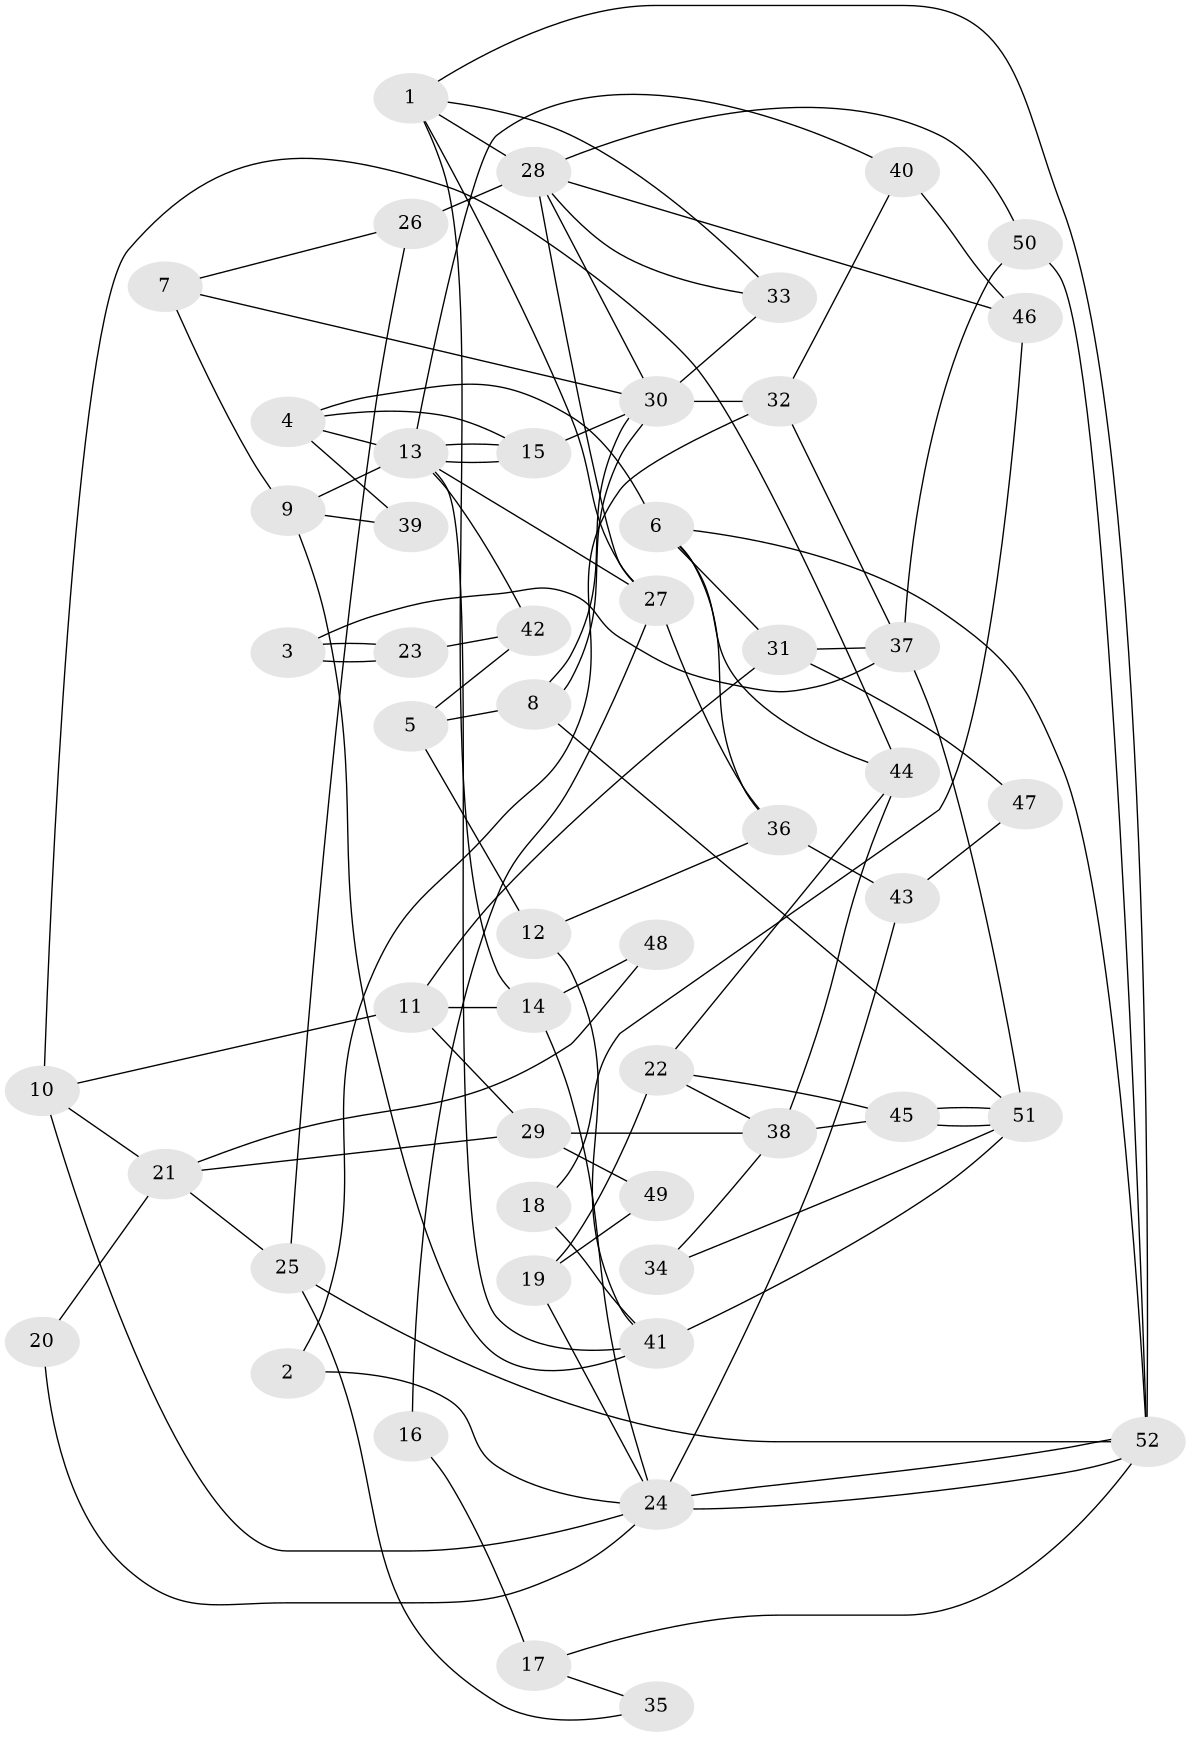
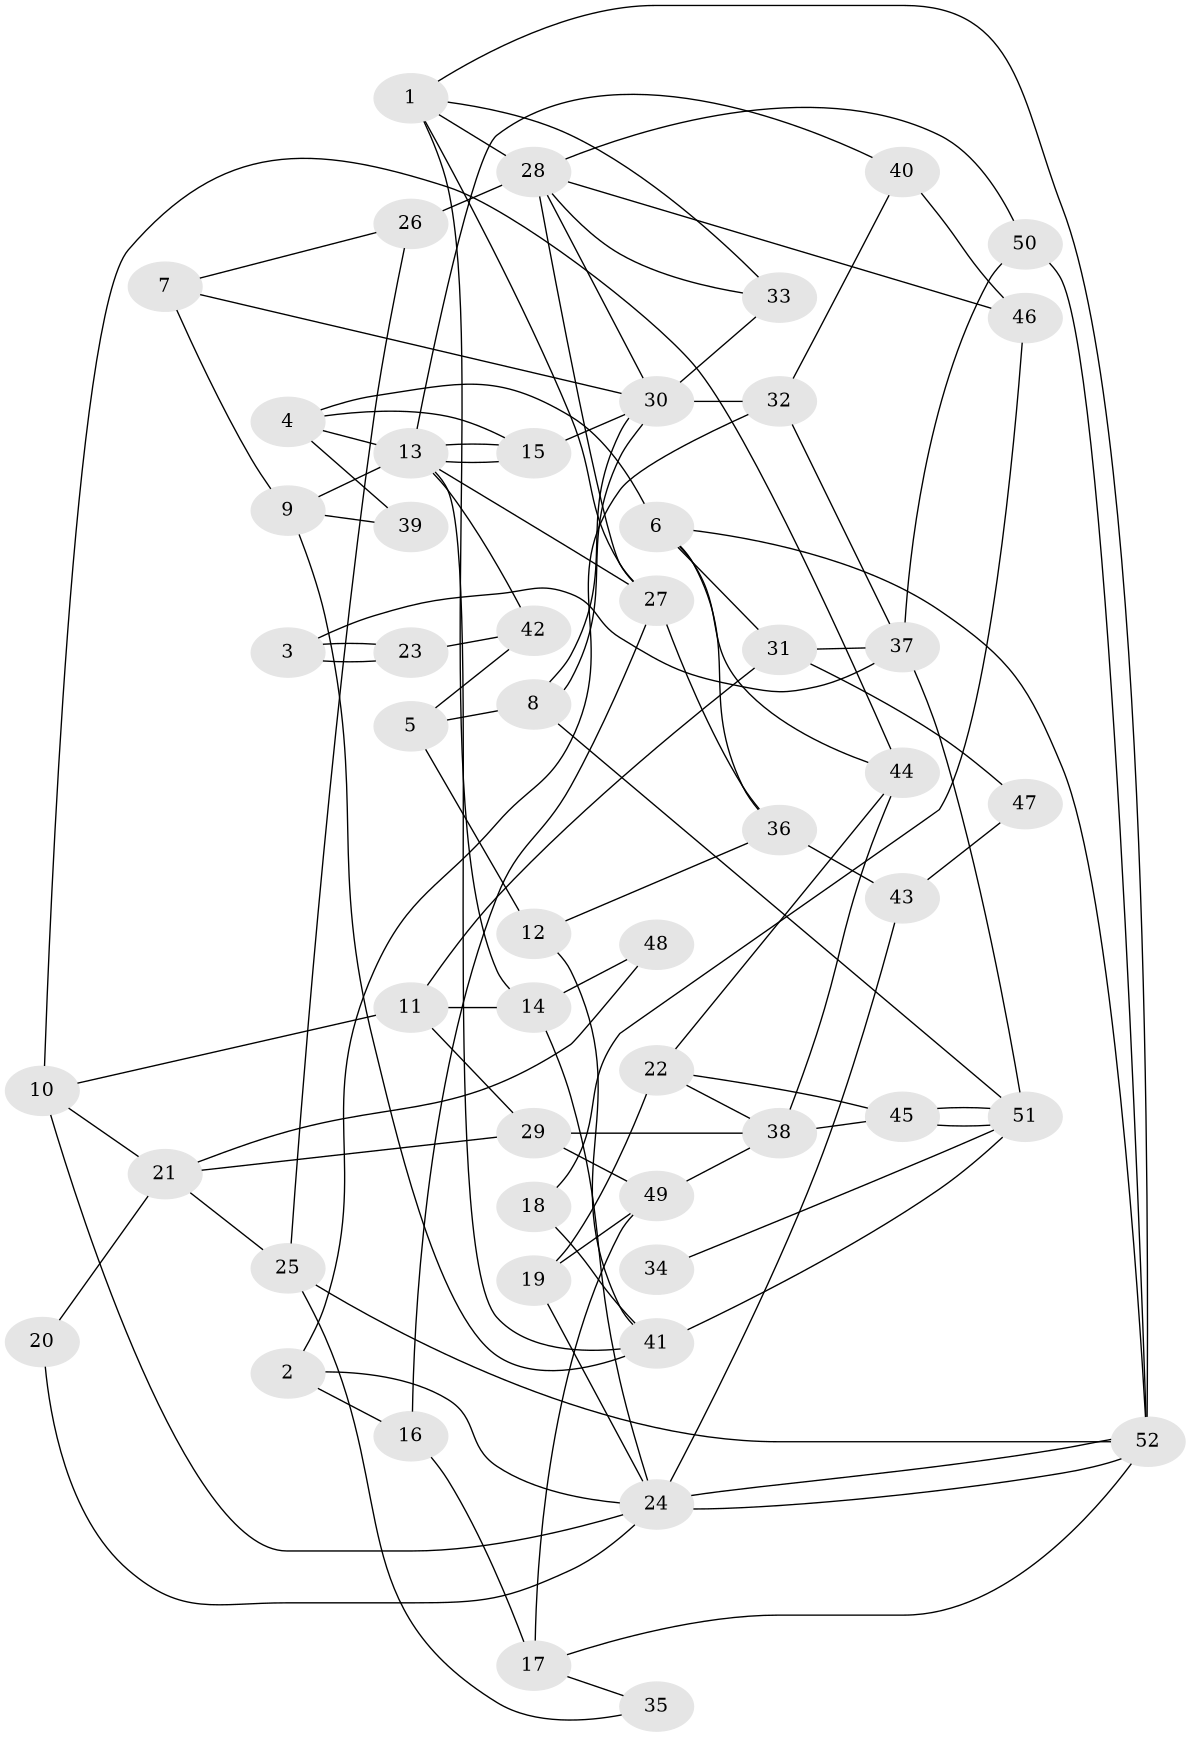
edge "38" -- "34": now "38" -- "49"
edge "2" -- "16": added
edge "49" -- "17": added
